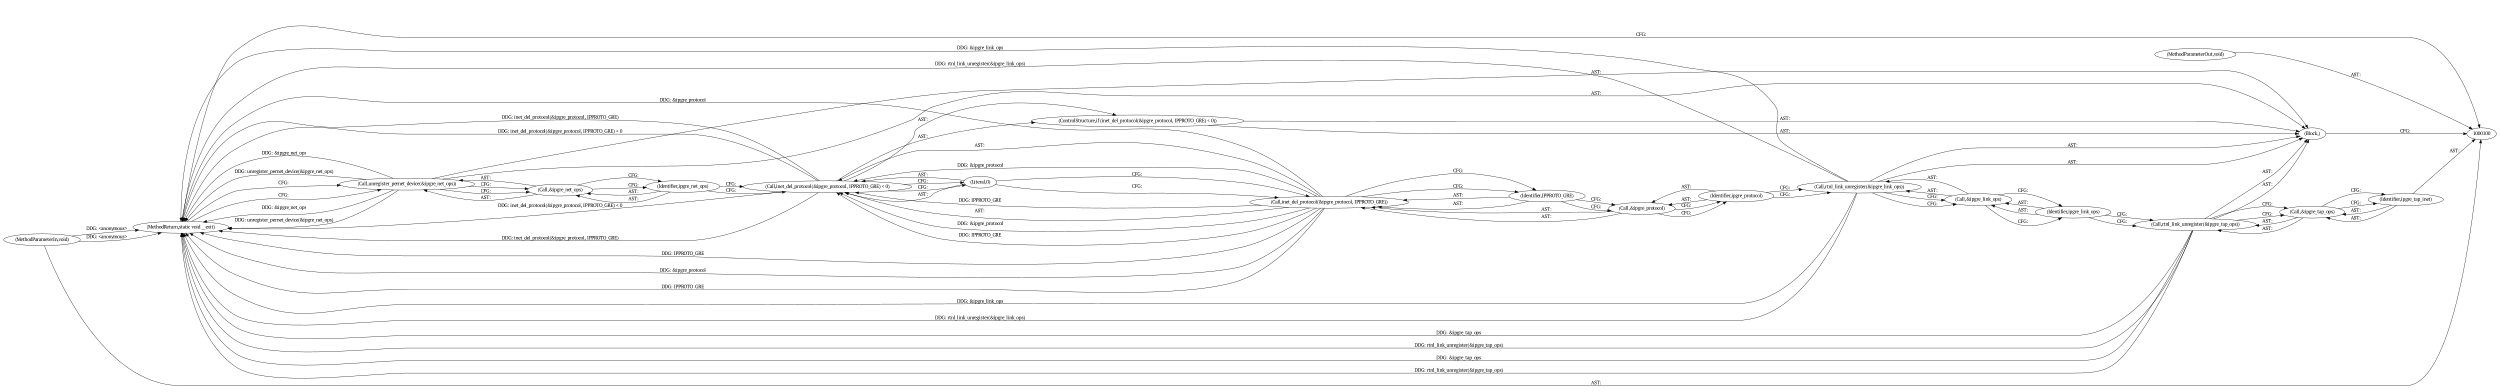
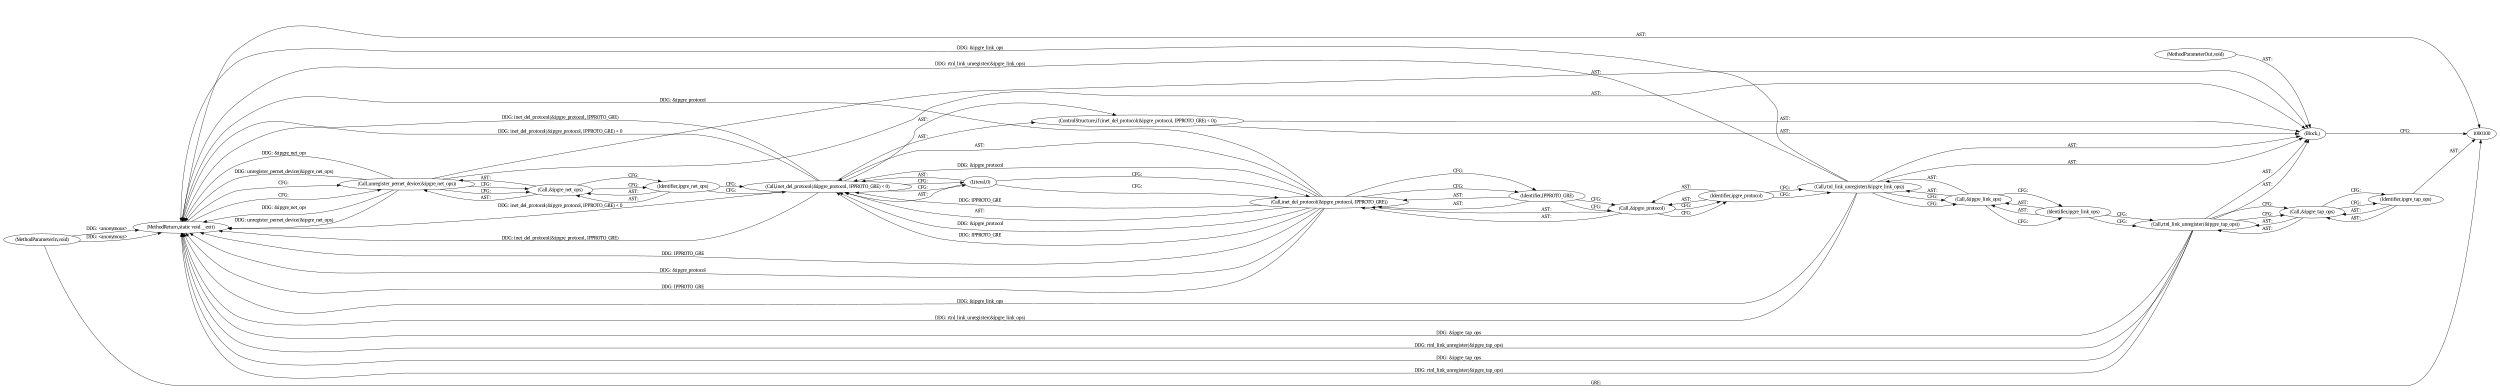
edge "(MethodReturn,static void __exit)" -> "1000100": label "CFG: " -> "AST: "
edge "(MethodParameterOut,void)" -> "1000100": now "(MethodParameterOut,void)" -> "(Block,)"
node "(Identifier,ipgre_tap_inet)": label "(Identifier,ipgre_tap_inet)" -> "(Identifier,ipgre_tap_ops)"
edge "(MethodParameterIn,void)" -> "1000100": label "AST: " -> "GRE: "
